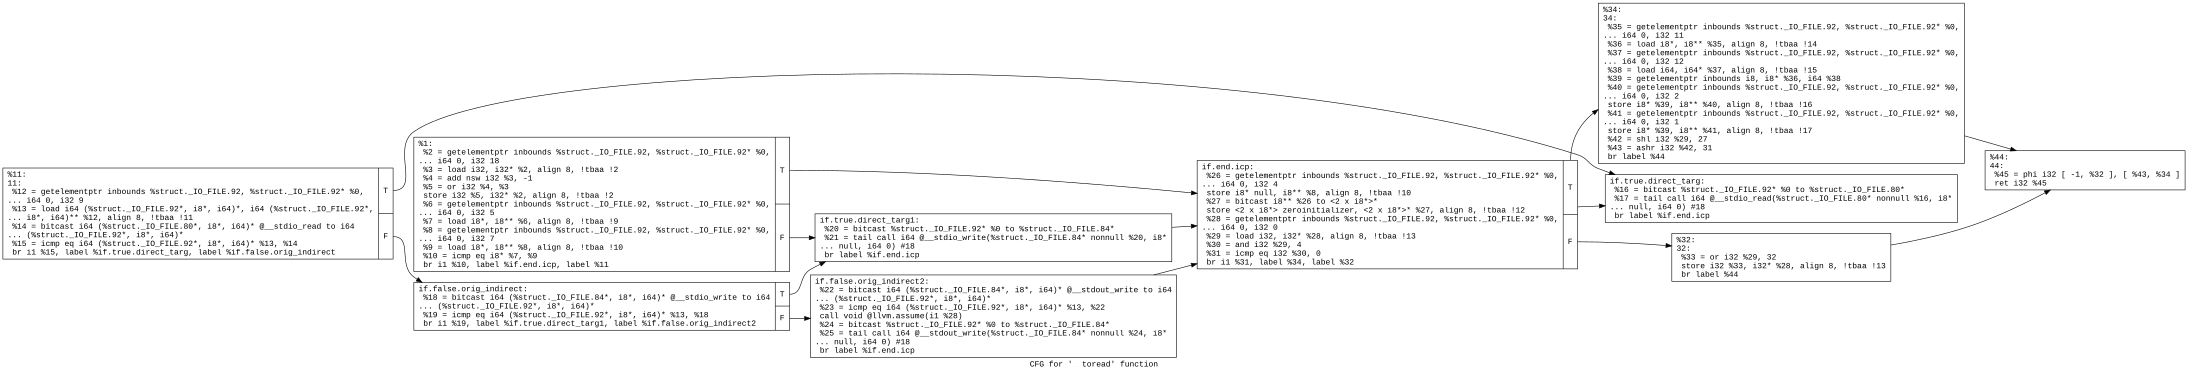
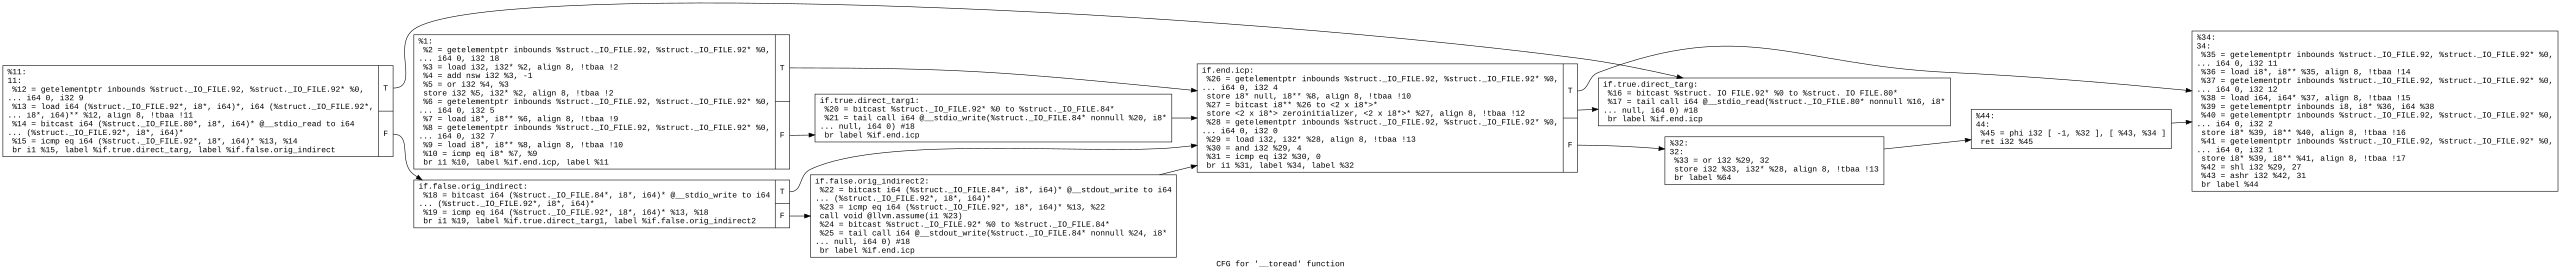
edge "%34:" -> "%44:": reversed
node "%32:": text "br label %44" -> "br label %64"
edge "if.false.orig_indirect:" -> "if.true.direct_targ1:": now "if.false.orig_indirect:" -> "if.end.icp:"
node "if.false.orig_indirect2:": text "call void @llvm.assume(i1 %28)" -> "call void @llvm.assume(i1 %23)"
